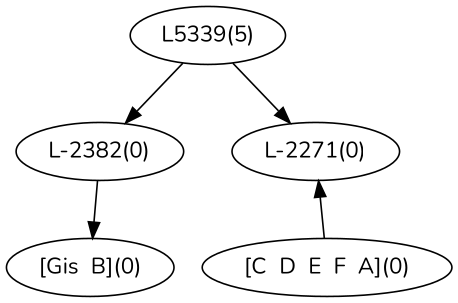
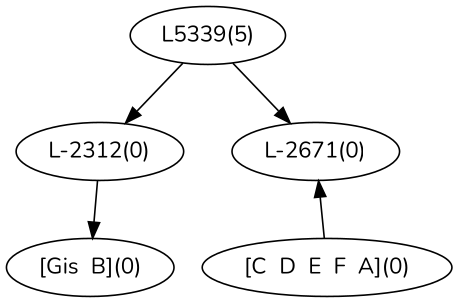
node "L-2382(0)": label "L-2382(0)" -> "L-2312(0)"
node "L-2271(0)": label "L-2271(0)" -> "L-2671(0)"
